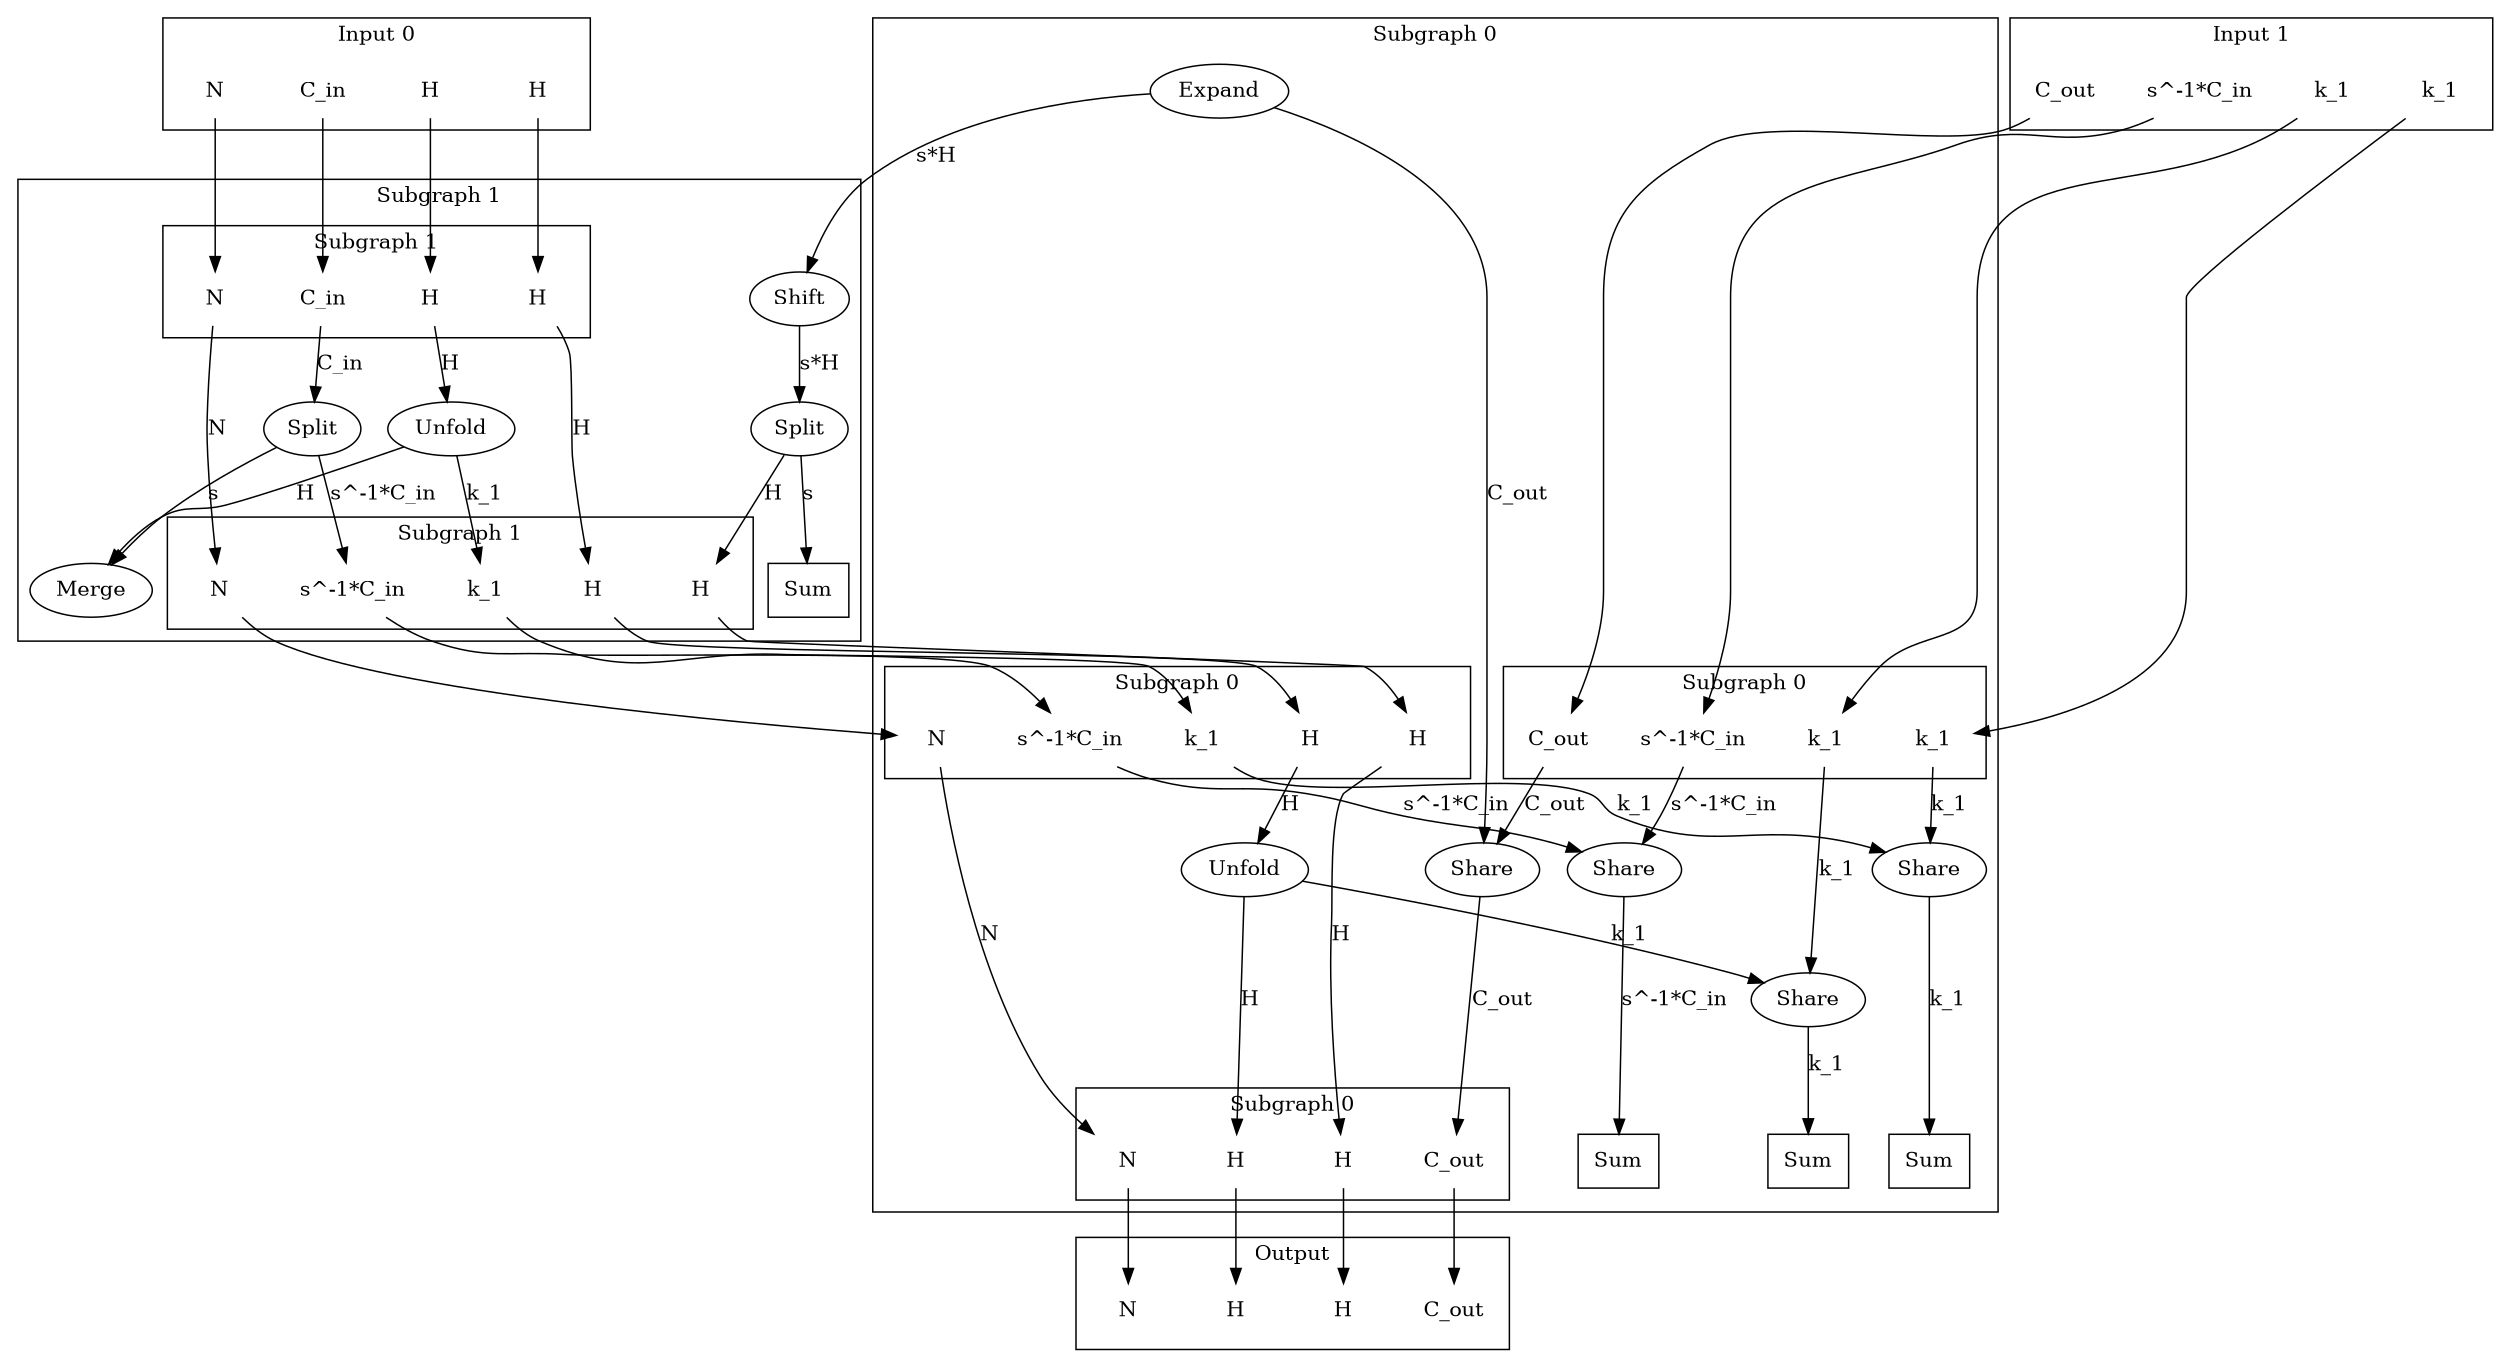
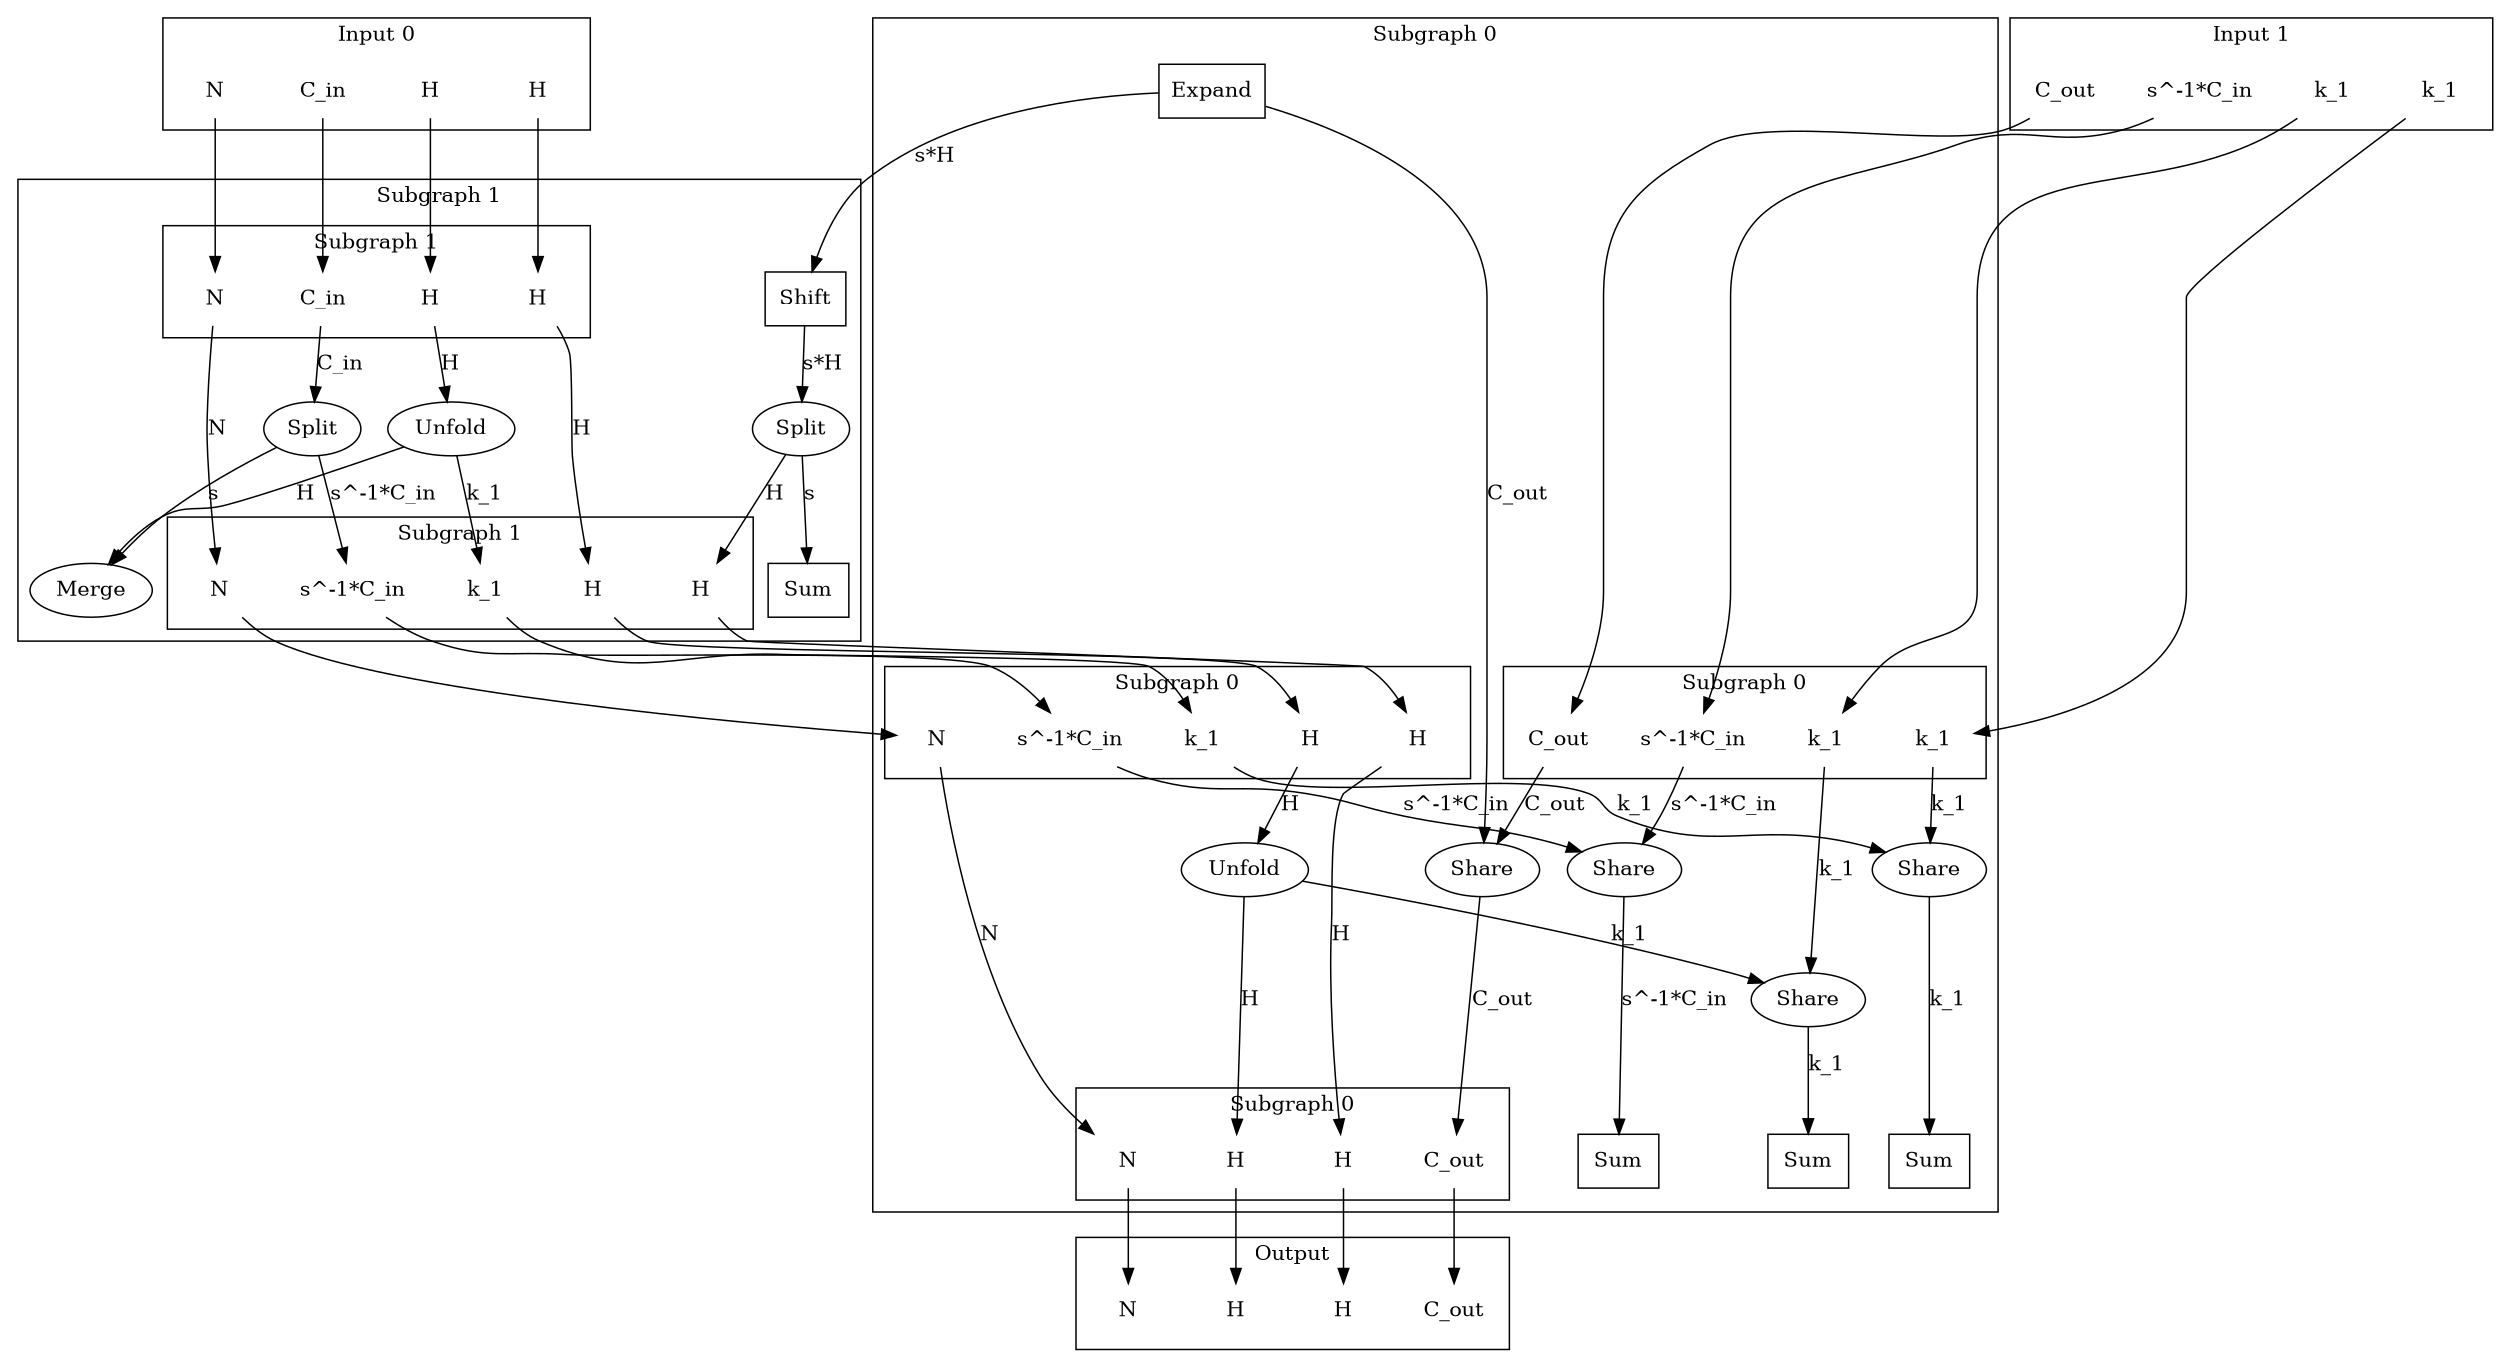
node "Expand": shape ellipse -> box
node "Shift": shape ellipse -> box
